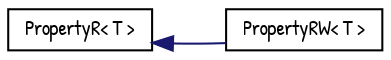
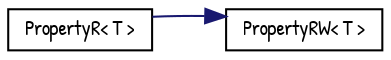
edge "PropertyRW< T >" -> "PropertyR< T >": reversed
